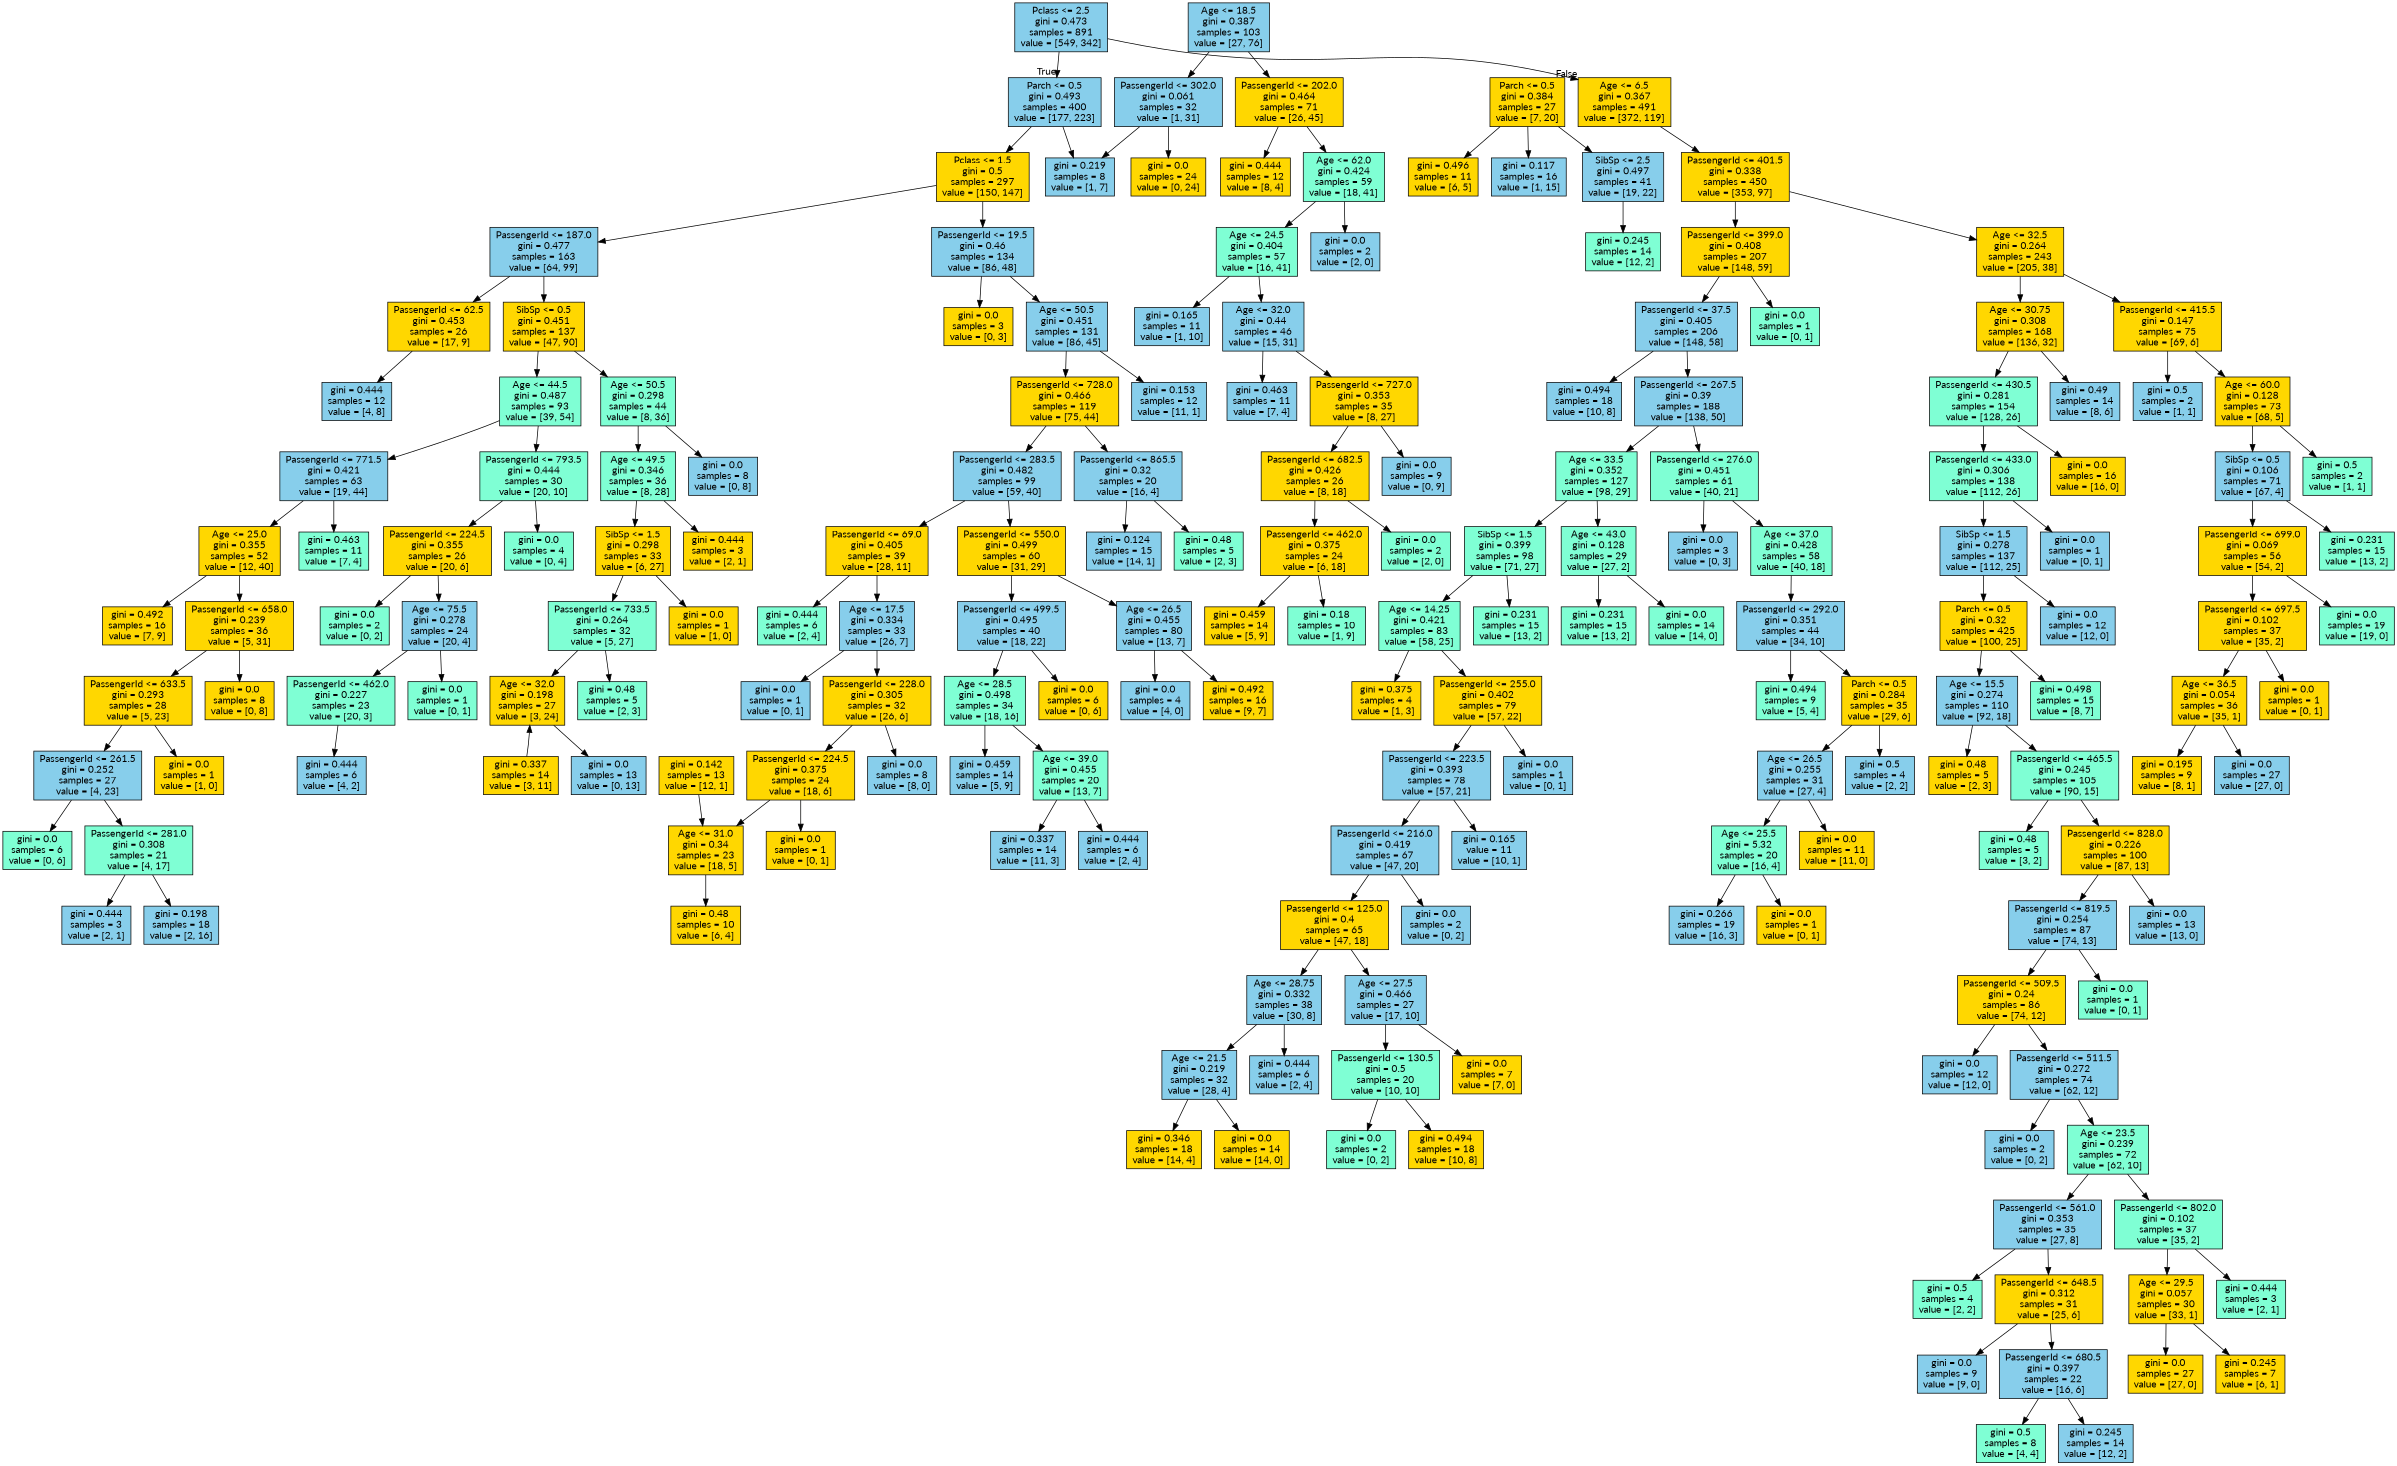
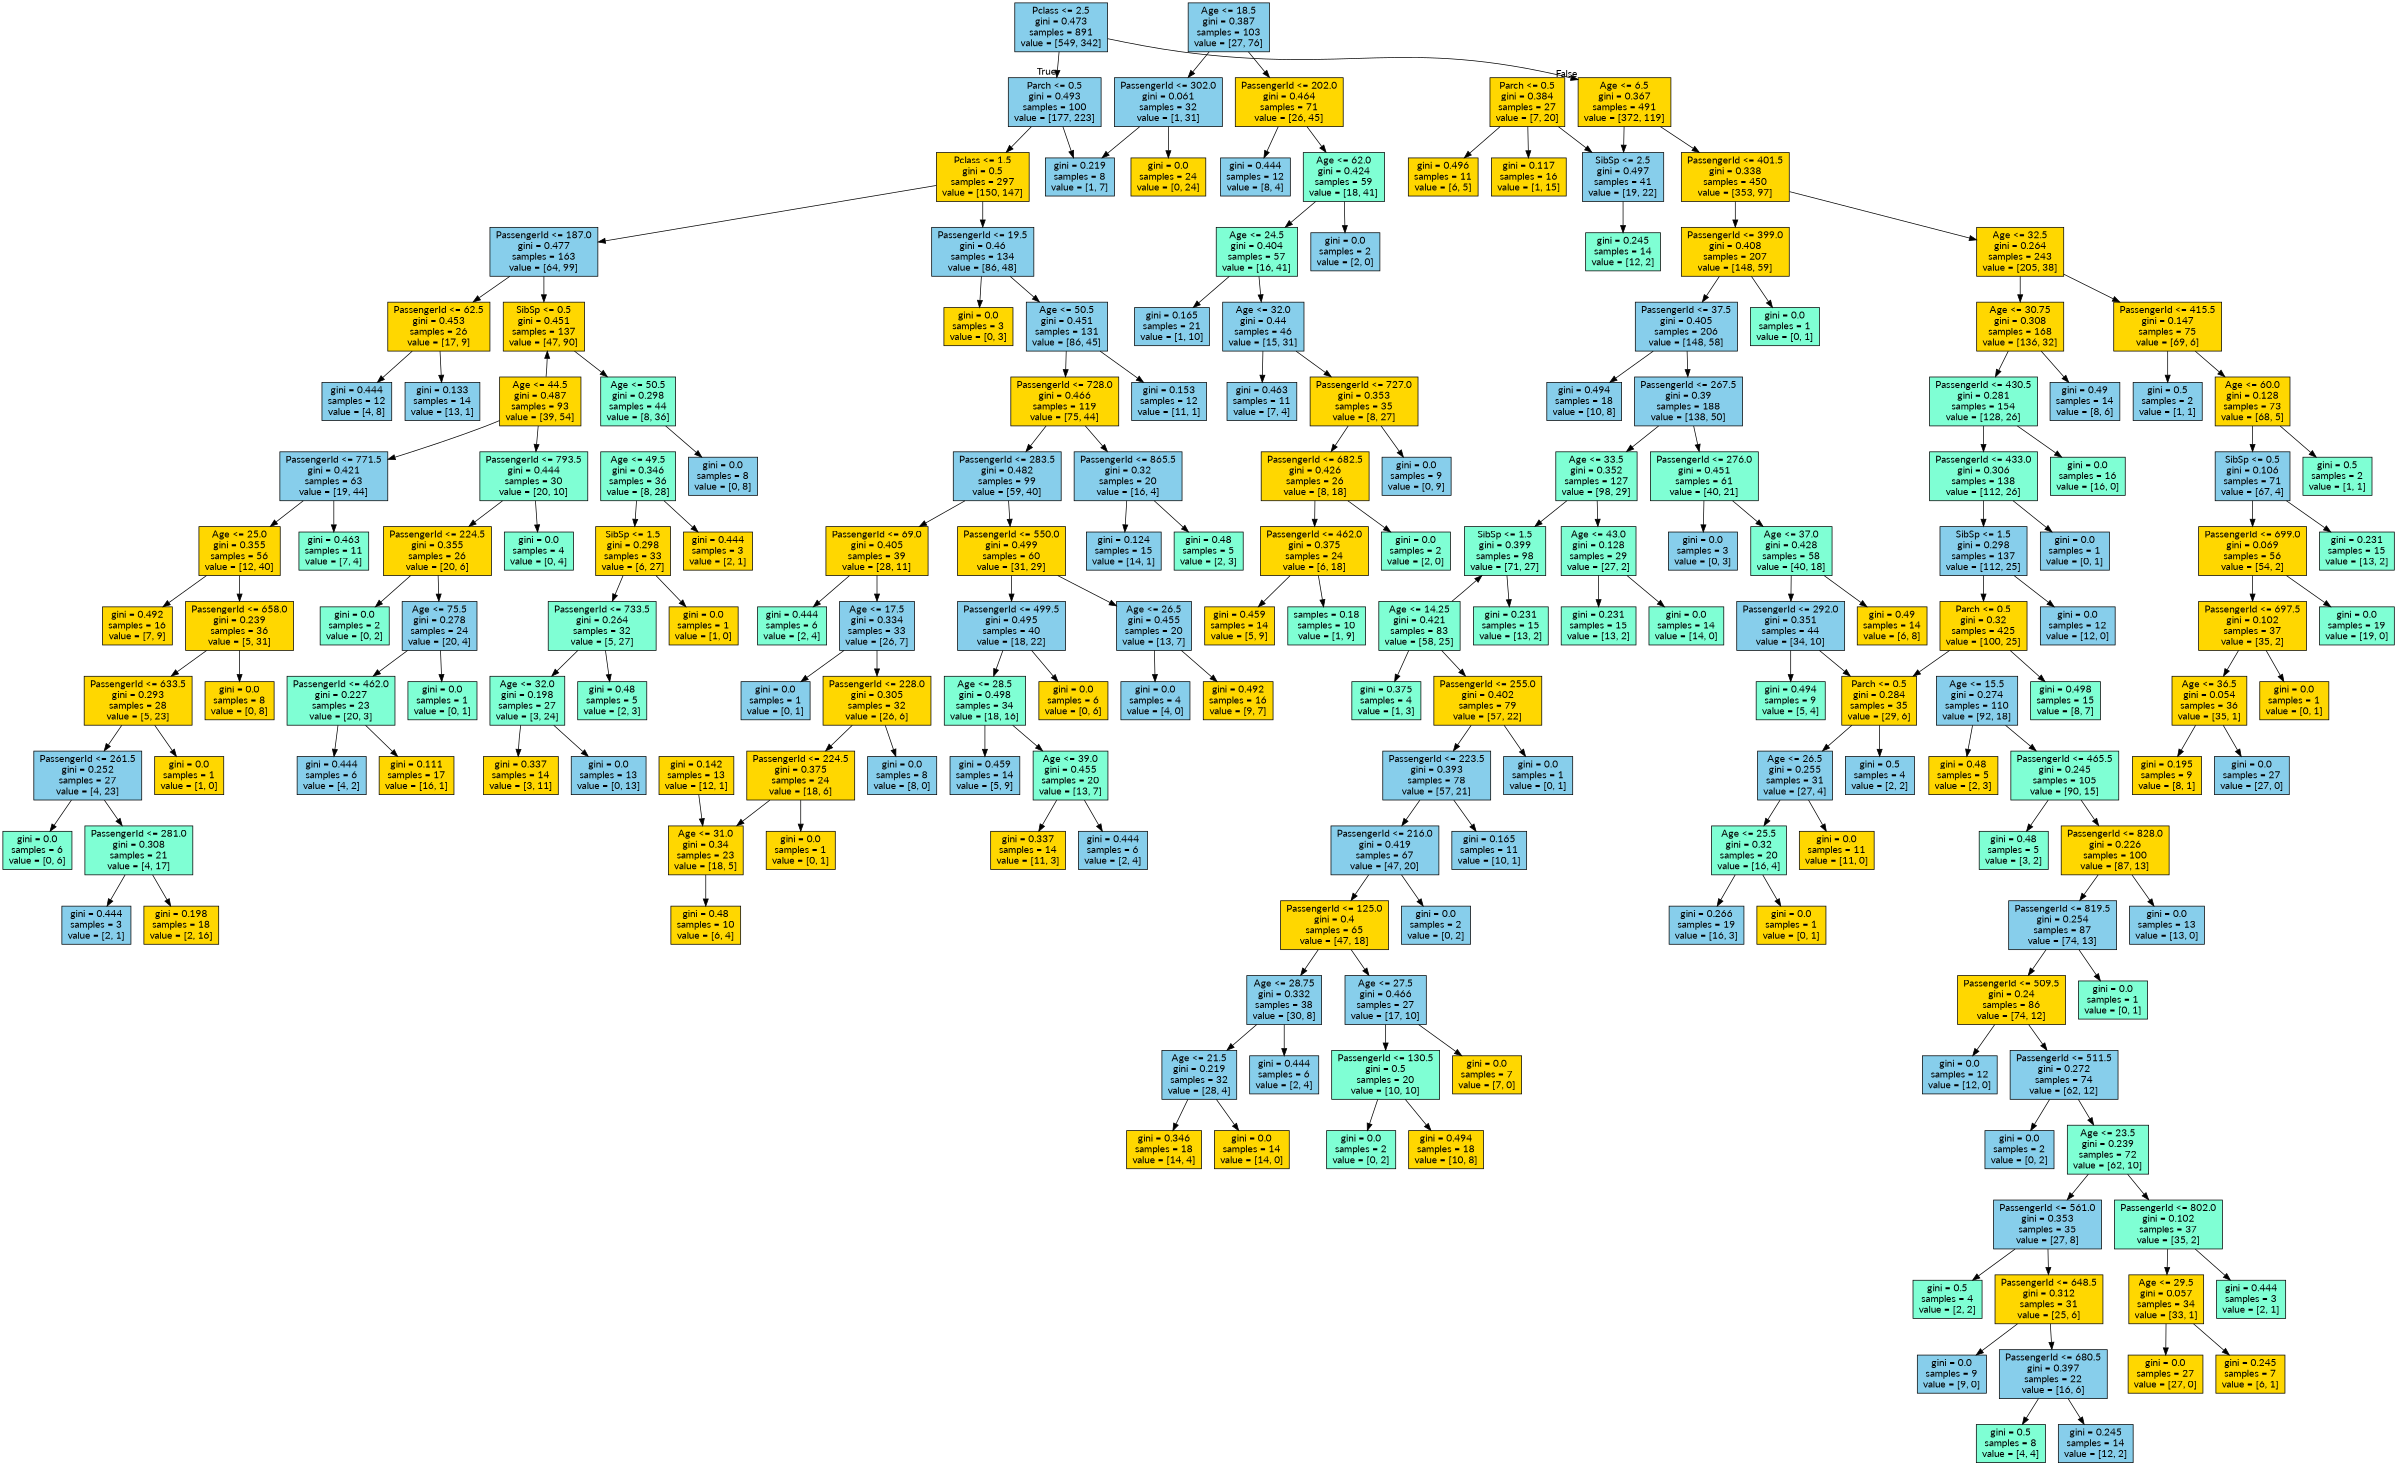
node "Parch <= 0.5 gini = 0.493 samples = 400 value = [177, 223]": label "Parch <= 0.5 gini = 0.493 samples = 400 value = [177, 223]" -> "Parch <= 0.5 gini = 0.493 samples = 100 value = [177, 223]"
edge "Age <= 6.5 gini = 0.367 samples = 491 value = [372, 119]" -> "SibSp <= 2.5 gini = 0.497 samples = 41 value = [19, 22]": added
node "gini = 0.444 samples = 12 value = [8, 4]": fillcolor gold -> skyblue
node "gini = 0.117 samples = 16 value = [1, 15]": fillcolor skyblue -> gold
node "gini = 0.165 samples = 11 value = [1, 10]": label "gini = 0.165 samples = 11 value = [1, 10]" -> "gini = 0.165 samples = 21 value = [1, 10]"
edge "SibSp <= 0.5 gini = 0.451 samples = 137 value = [47, 90]" -> "Age <= 44.5 gini = 0.487 samples = 93 value = [39, 54]": reversed
node "gini = 0.133 samples = 14 value = [13, 1]": added
node "Age <= 44.5 gini = 0.487 samples = 93 value = [39, 54]": fillcolor aquamarine -> gold
edge "Age <= 50.5 gini = 0.298 samples = 44 value = [8, 36]" -> "Age <= 49.5 gini = 0.346 samples = 36 value = [8, 28]": removed
node "gini = 0.0 samples = 16 value = [16, 0]": fillcolor gold -> aquamarine
node "Age <= 25.0 gini = 0.355 samples = 52 value = [12, 40]": label "Age <= 25.0 gini = 0.355 samples = 52 value = [12, 40]" -> "Age <= 25.0 gini = 0.355 samples = 56 value = [12, 40]"
node "SibSp <= 1.5 gini = 0.278 samples = 137 value = [112, 25]": label "SibSp <= 1.5 gini = 0.278 samples = 137 value = [112, 25]" -> "SibSp <= 1.5 gini = 0.298 samples = 137 value = [112, 25]"
edge "SibSp <= 1.5 gini = 0.399 samples = 98 value = [71, 27]" -> "Age <= 14.25 gini = 0.421 samples = 83 value = [58, 25]": reversed
node "Age <= 26.5 gini = 0.455 samples = 80 value = [13, 7]": label "Age <= 26.5 gini = 0.455 samples = 80 value = [13, 7]" -> "Age <= 26.5 gini = 0.455 samples = 20 value = [13, 7]"
node "gini = 0.18 samples = 10 value = [1, 9]": label "gini = 0.18 samples = 10 value = [1, 9]" -> "samples = 0.18 samples = 10 value = [1, 9]"
node "gini = 0.49 samples = 14 value = [6, 8]": added
edge "Parch <= 0.5 gini = 0.32 samples = 425 value = [100, 25]" -> "Age <= 15.5 gini = 0.274 samples = 110 value = [92, 18]": now "Parch <= 0.5 gini = 0.32 samples = 425 value = [100, 25]" -> "Parch <= 0.5 gini = 0.284 samples = 35 value = [29, 6]"
node "Age <= 32.0 gini = 0.198 samples = 27 value = [3, 24]": fillcolor gold -> aquamarine
node "gini = 0.375 samples = 4 value = [1, 3]": fillcolor gold -> aquamarine
edge "gini = 0.337 samples = 14 value = [3, 11]" -> "Age <= 32.0 gini = 0.198 samples = 27 value = [3, 24]": reversed
node "gini = 0.111 samples = 17 value = [16, 1]": added
node "gini = 0.337 samples = 14 value = [11, 3]": fillcolor skyblue -> gold
node "gini = 0.165 value = 11 value = [10, 1]": label "gini = 0.165 value = 11 value = [10, 1]" -> "gini = 0.165 samples = 11 value = [10, 1]"
node "Age <= 25.5 gini = 5.32 samples = 20 value = [16, 4]": label "Age <= 25.5 gini = 5.32 samples = 20 value = [16, 4]" -> "Age <= 25.5 gini = 0.32 samples = 20 value = [16, 4]"
node "gini = 0.198 samples = 18 value = [2, 16]": fillcolor skyblue -> gold
node "Age <= 29.5 gini = 0.057 samples = 30 value = [33, 1]": label "Age <= 29.5 gini = 0.057 samples = 30 value = [33, 1]" -> "Age <= 29.5 gini = 0.057 samples = 34 value = [33, 1]"
